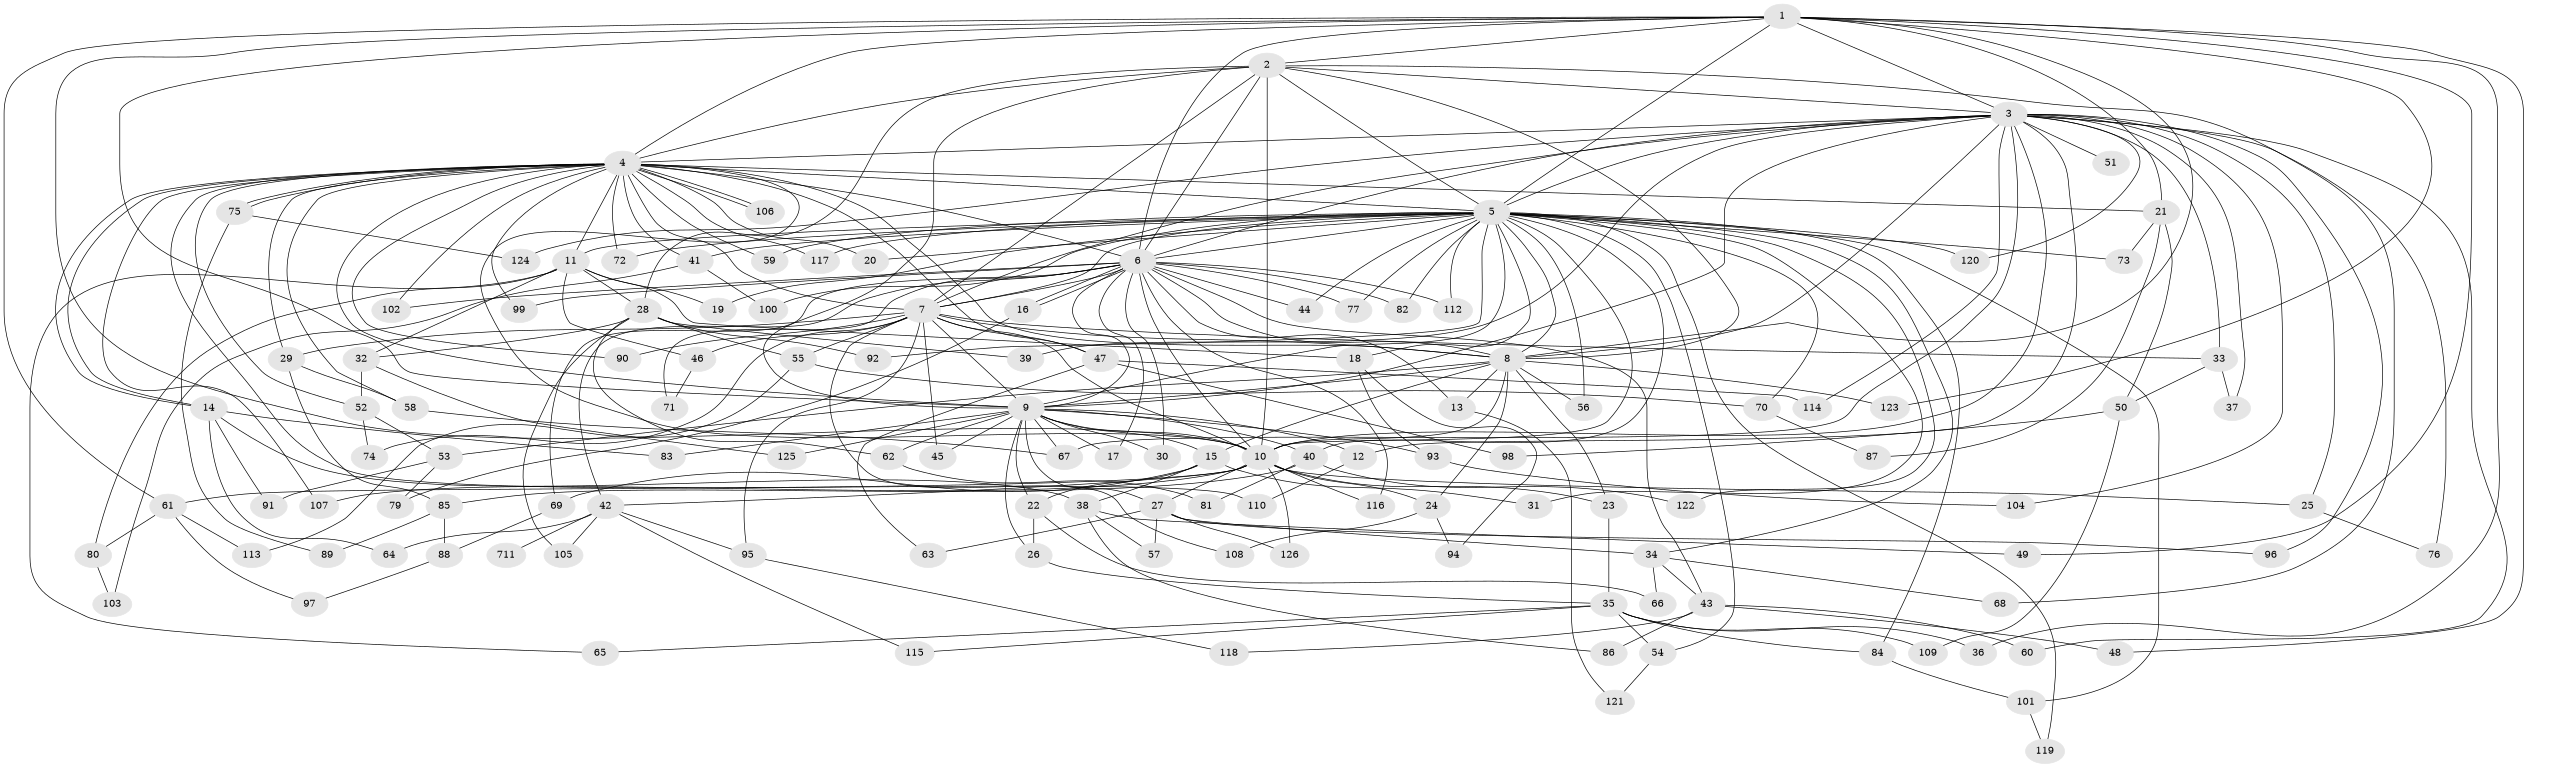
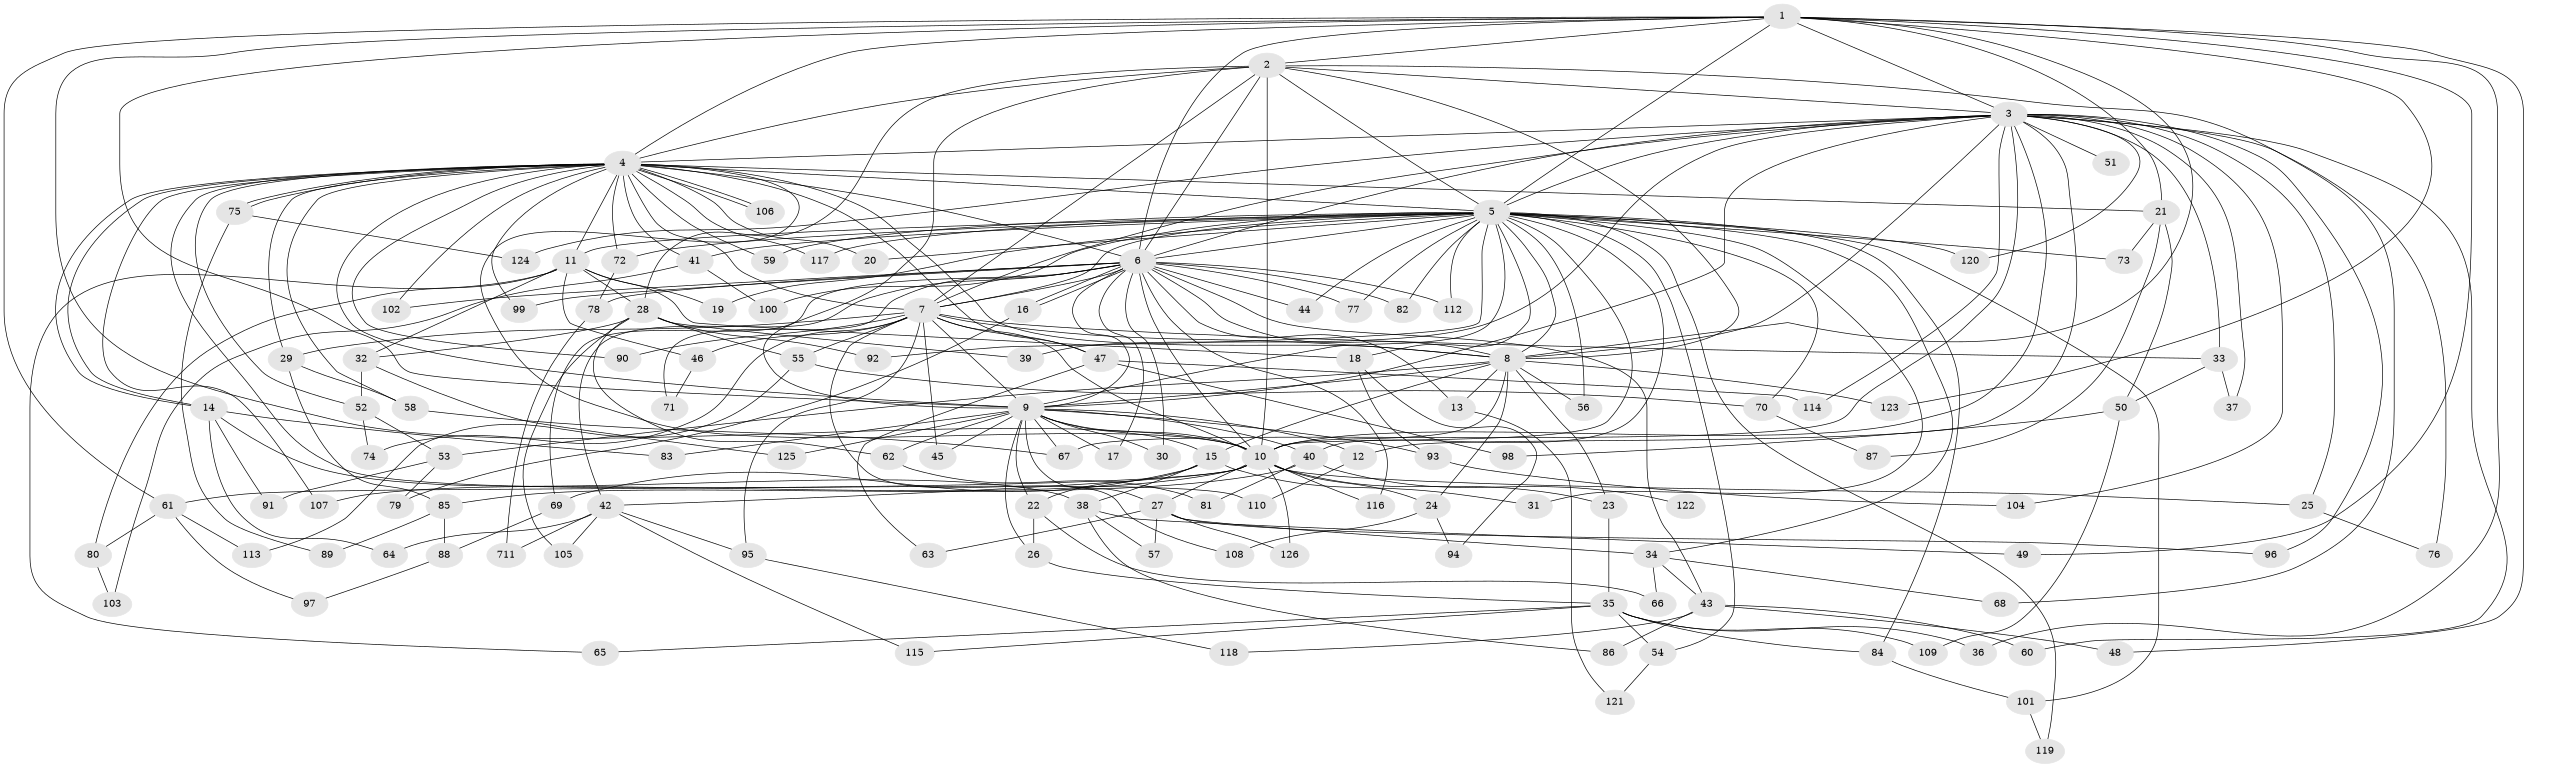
edge "5" -- "122": removed
node "78": added
